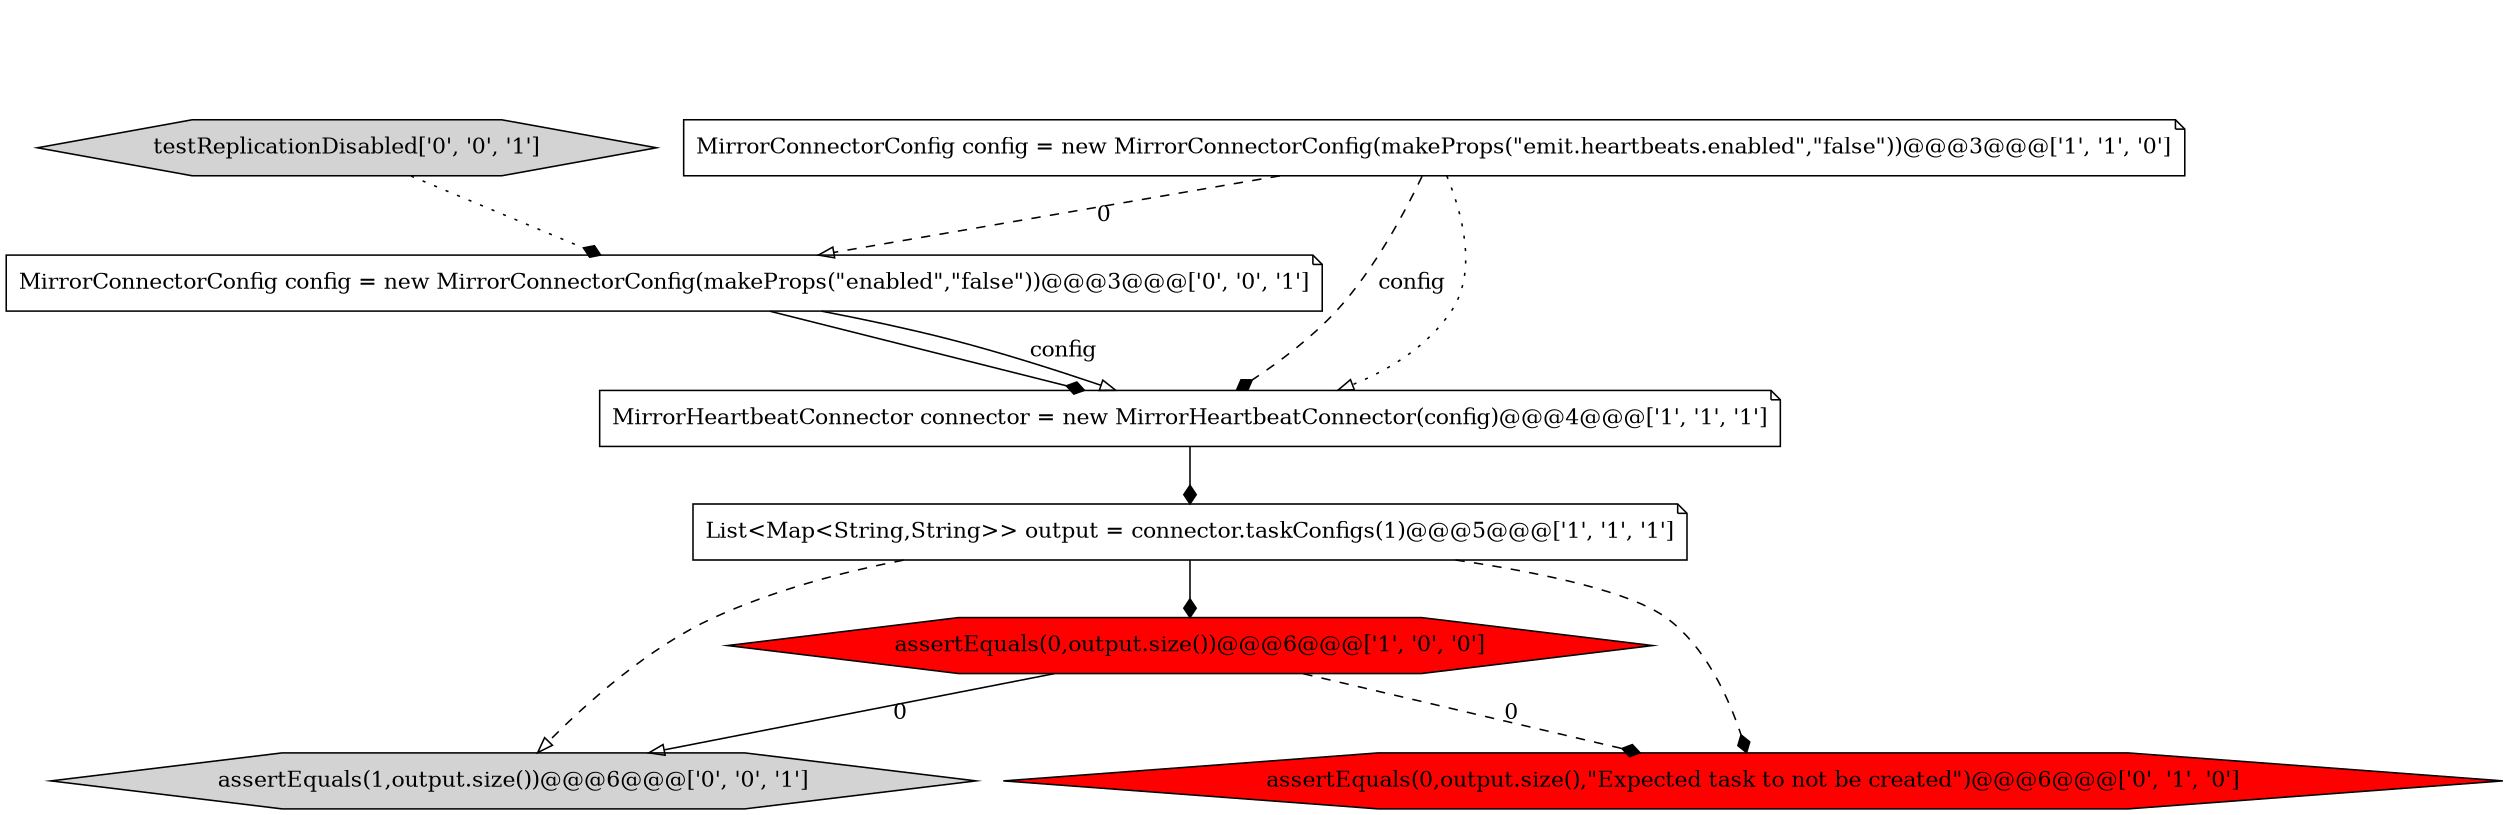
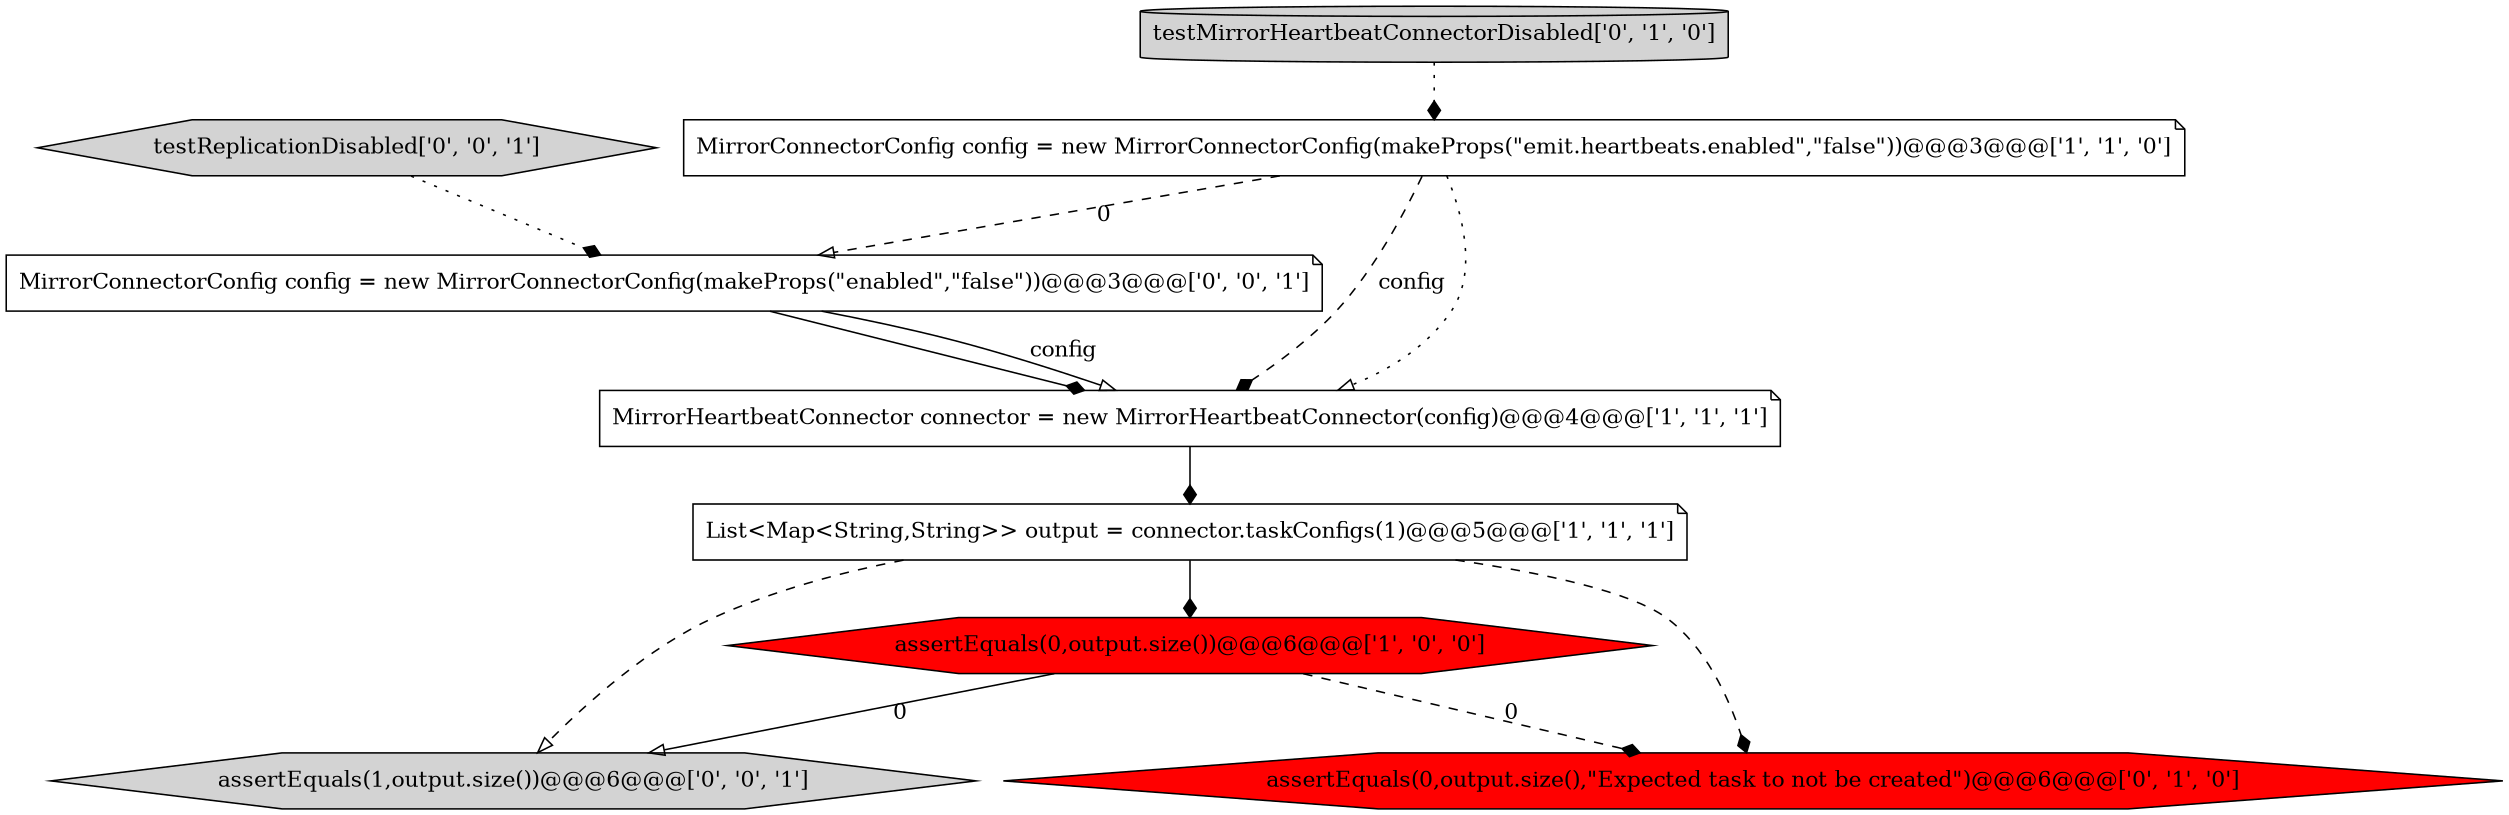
node "testMirrorHeartbeatConnectorDisabled['0', '1', '0']": added
